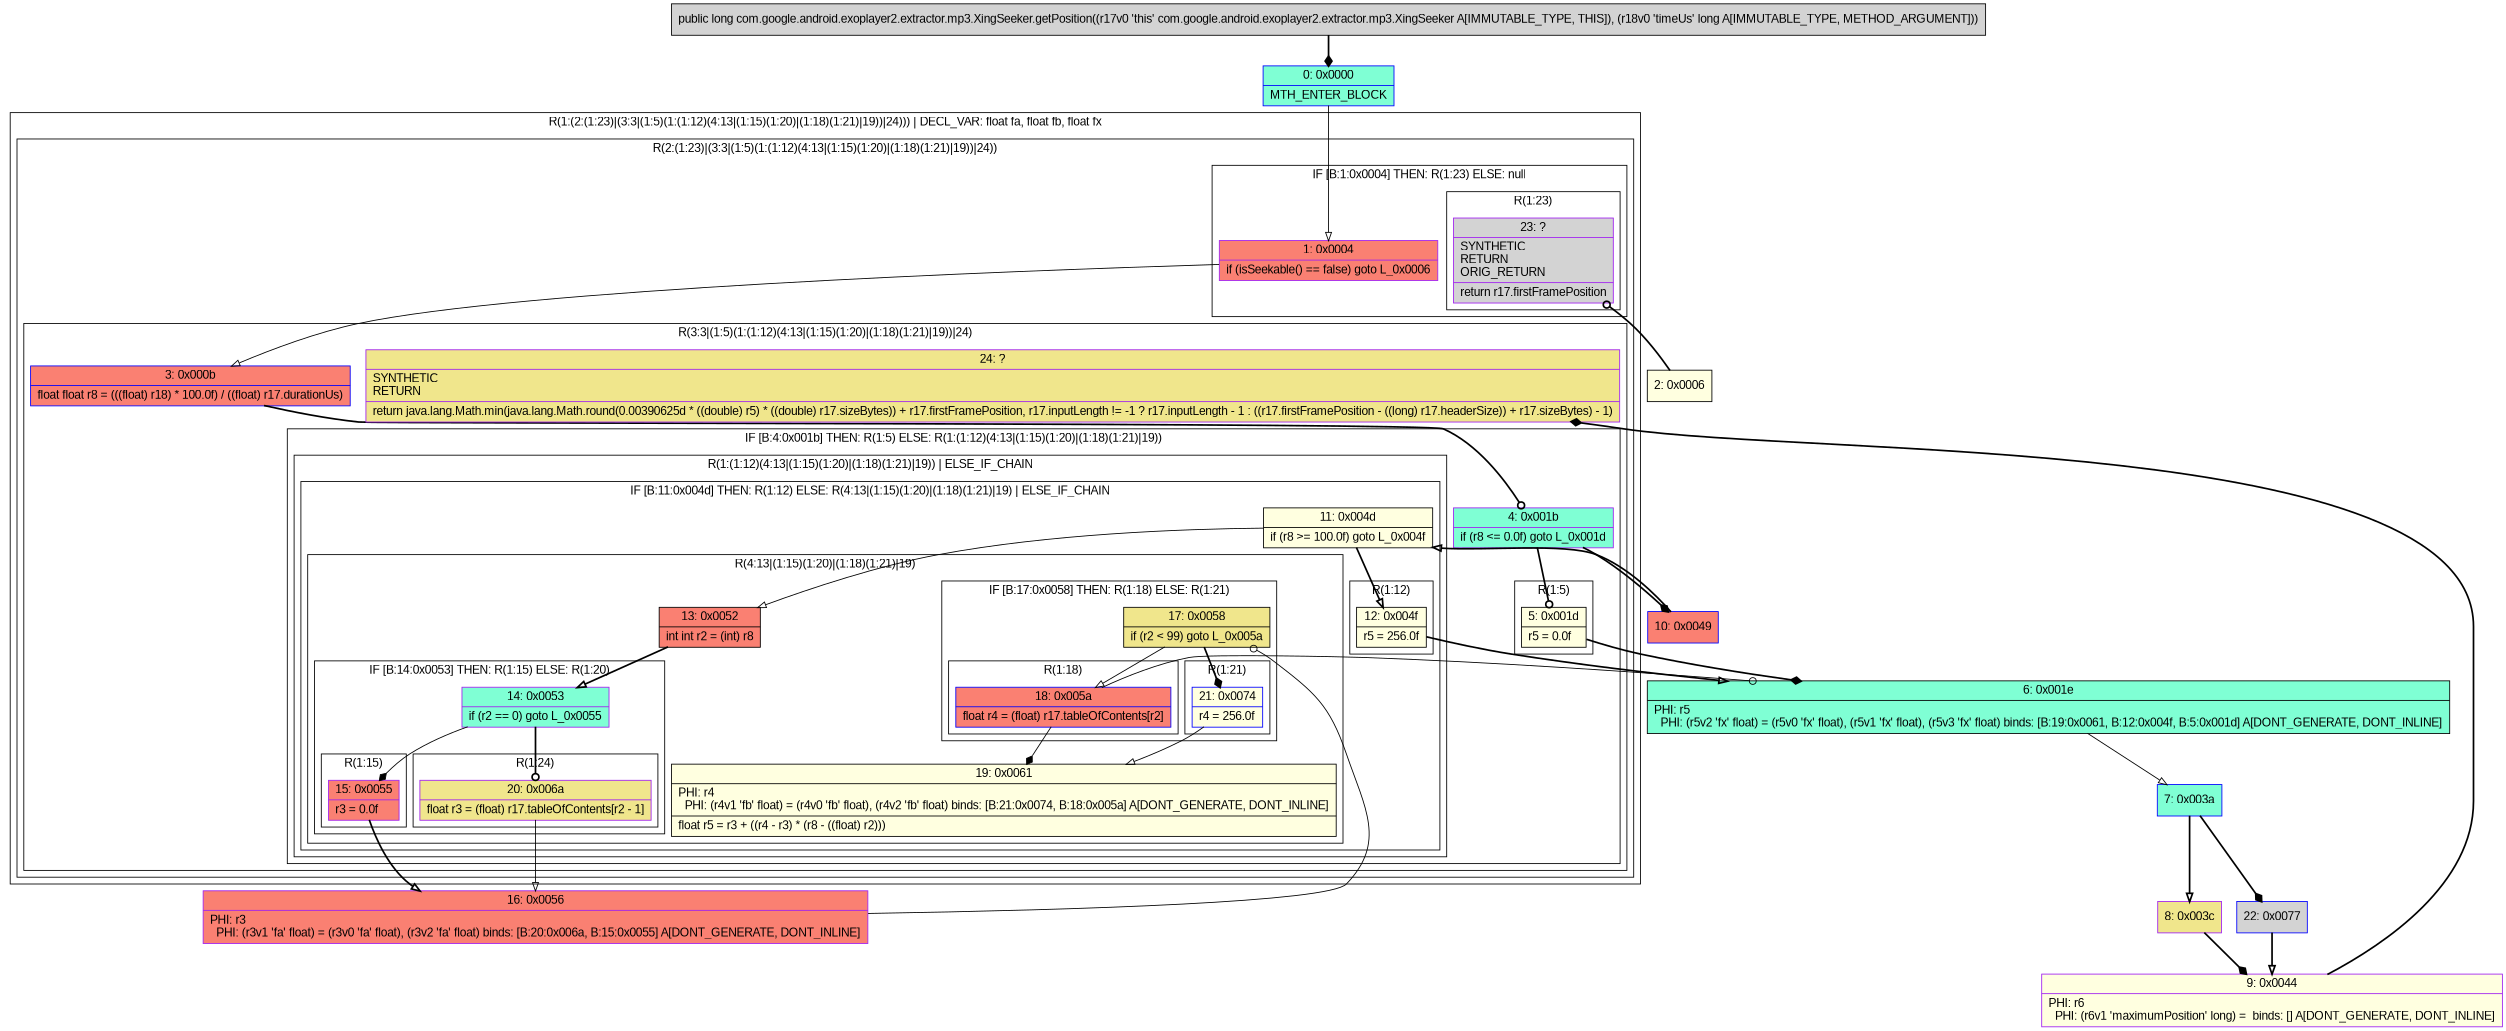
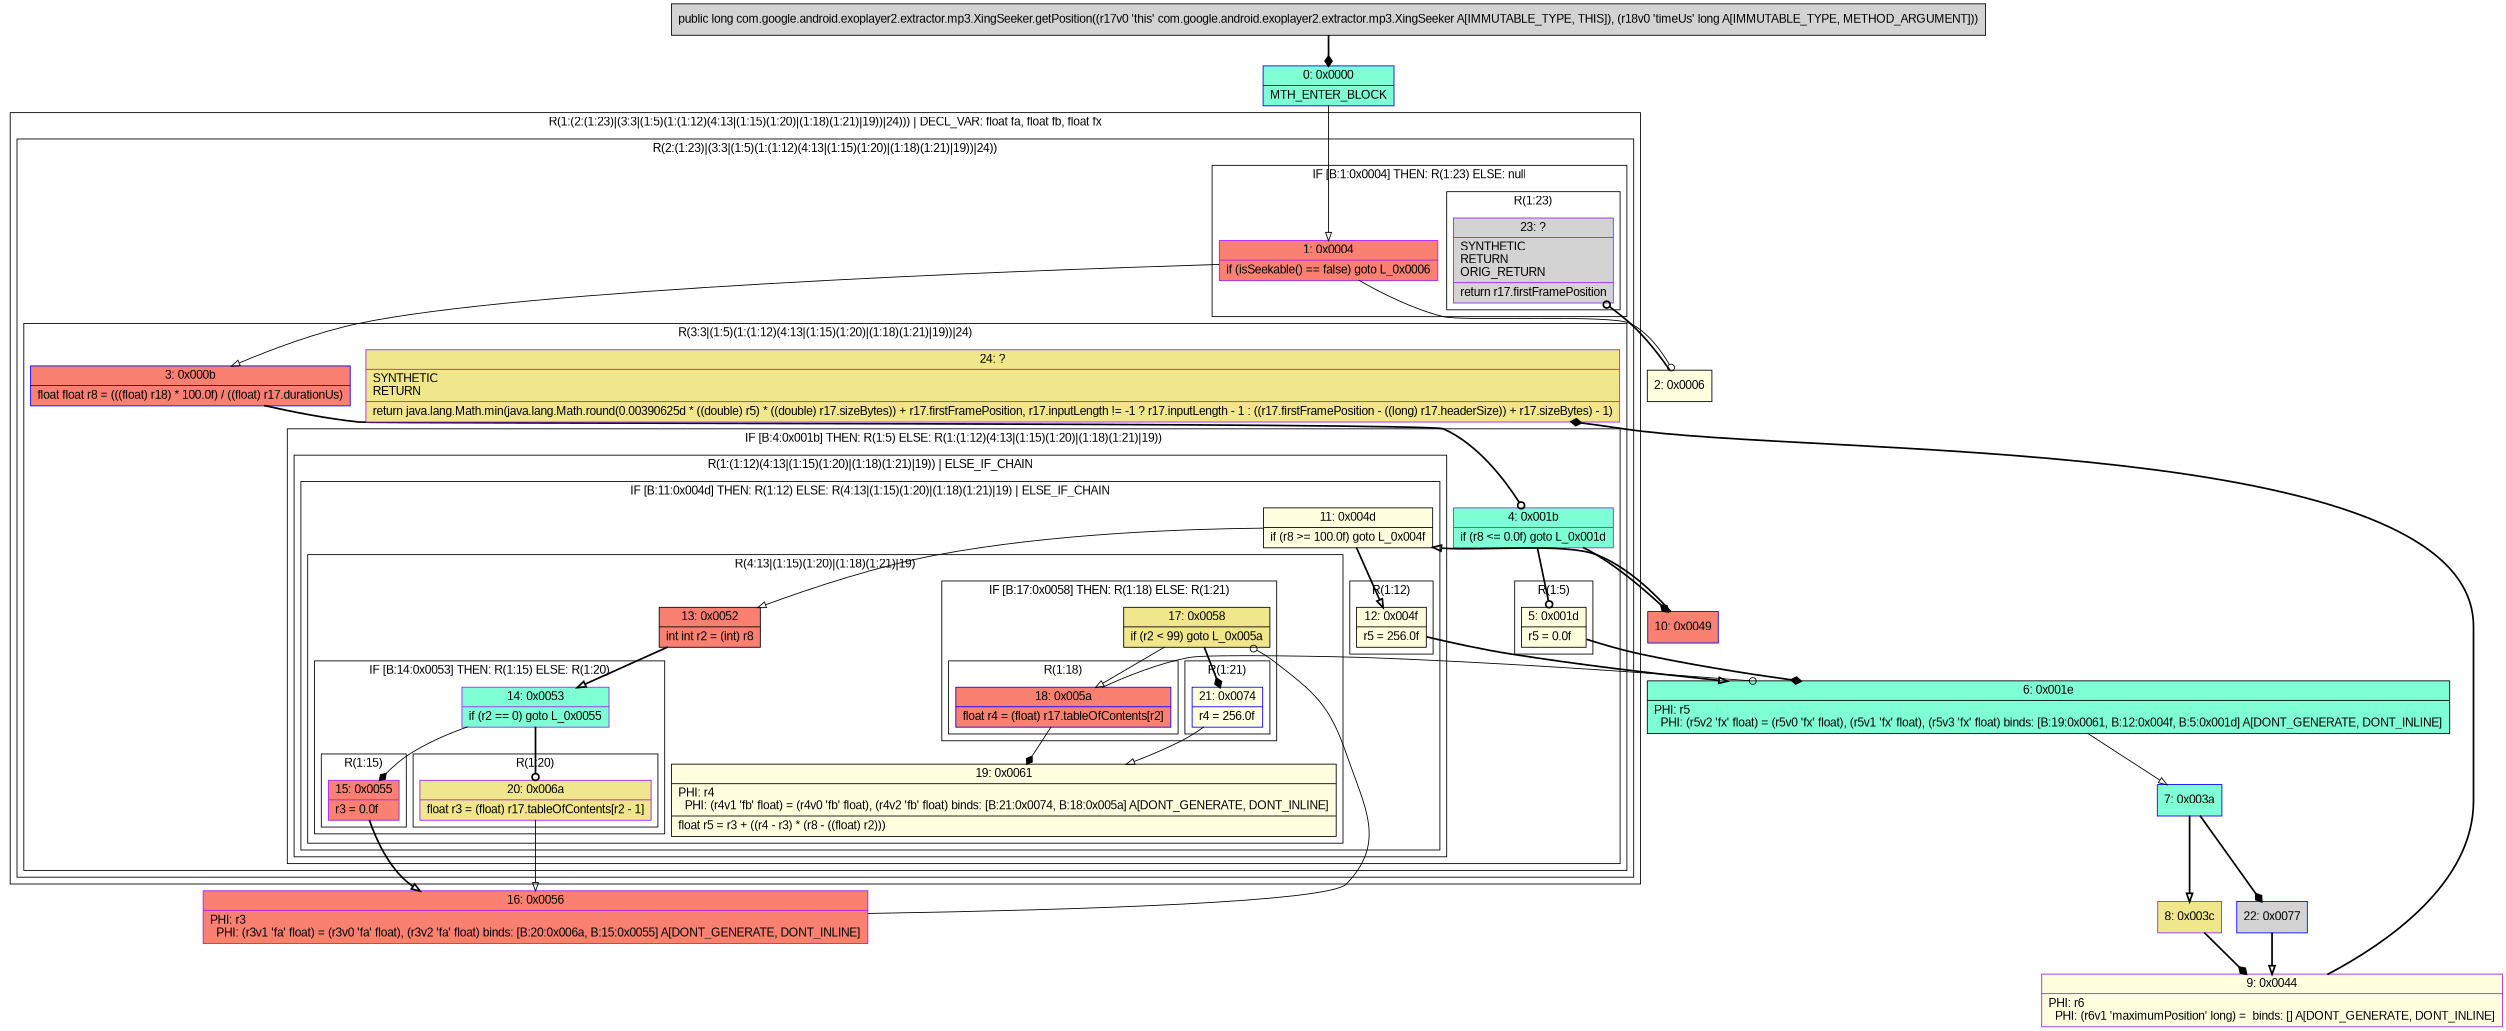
edge "1: 0x0004" -> "2: 0x0006": added
cluster "R(1:24)": label "R(1:24)" -> "R(1:20)"
